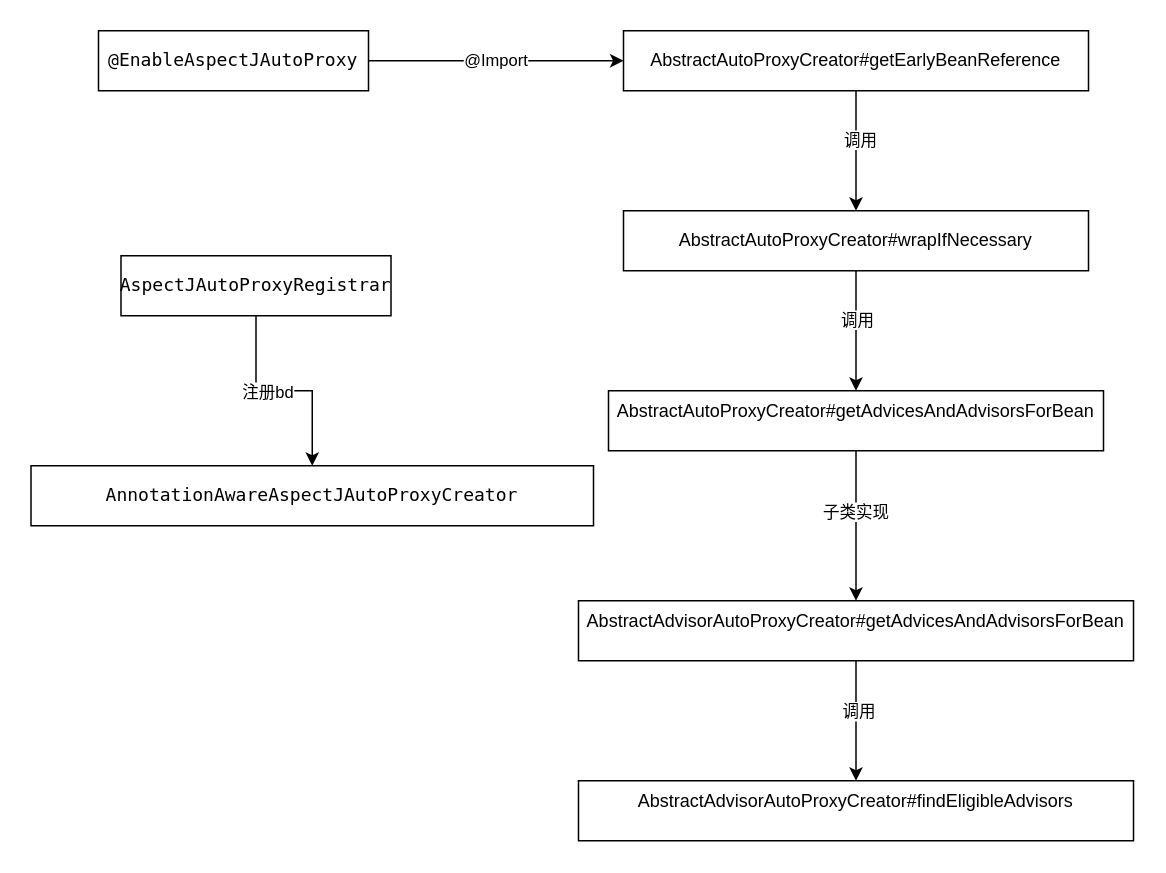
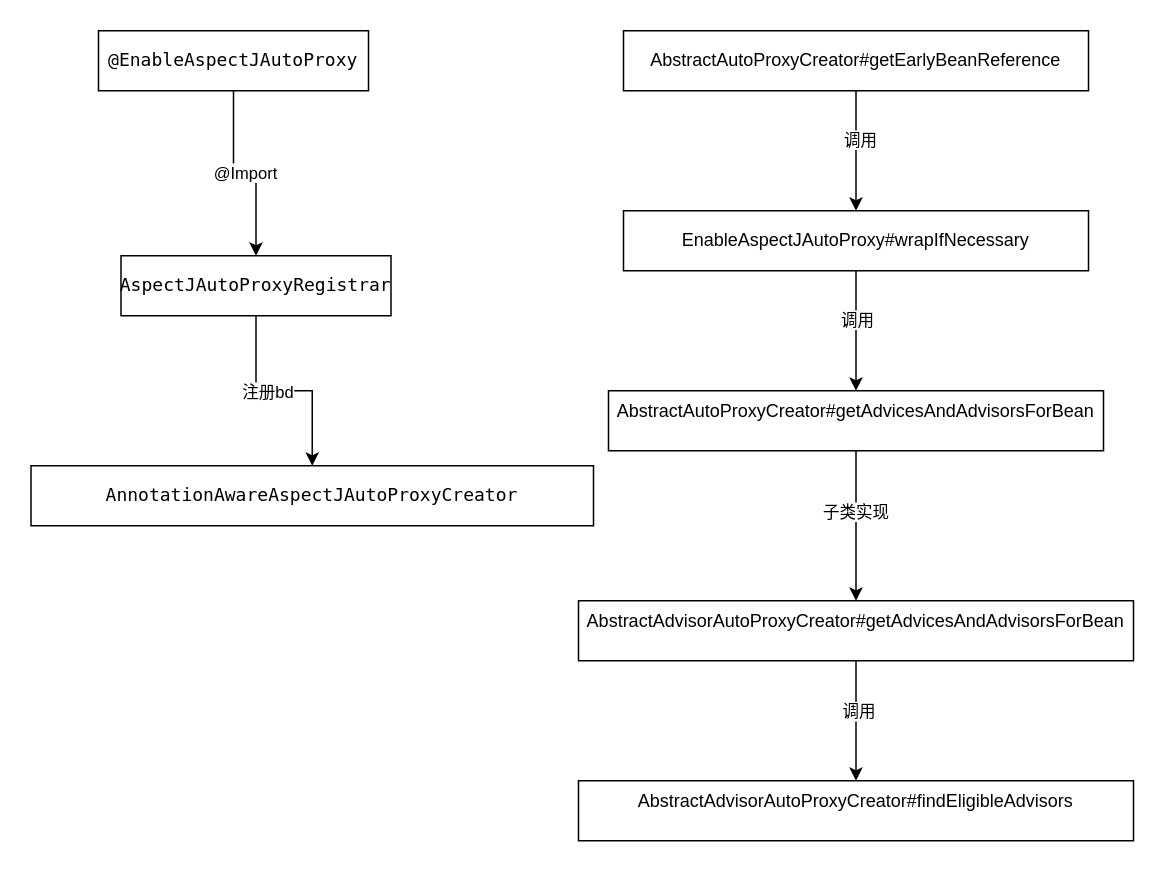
edge "@EnableAspectJAutoProxy" -> "AbstractAutoProxyCreator#getEarlyBeanReference": now "@EnableAspectJAutoProxy" -> "AspectJAutoProxyRegistrar"
node "AbstractAutoProxyCreator#wrapIfNecessary": label "AbstractAutoProxyCreator#wrapIfNecessary" -> "EnableAspectJAutoProxy#wrapIfNecessary"
